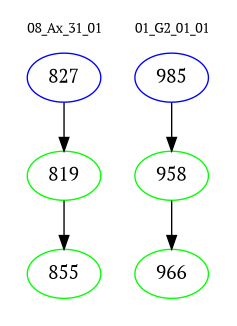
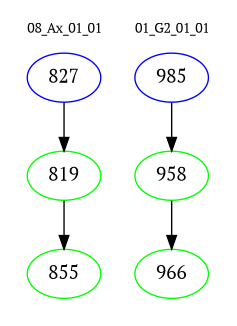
cluster "08_Ax_31_01": label "08_Ax_31_01" -> "08_Ax_01_01"
